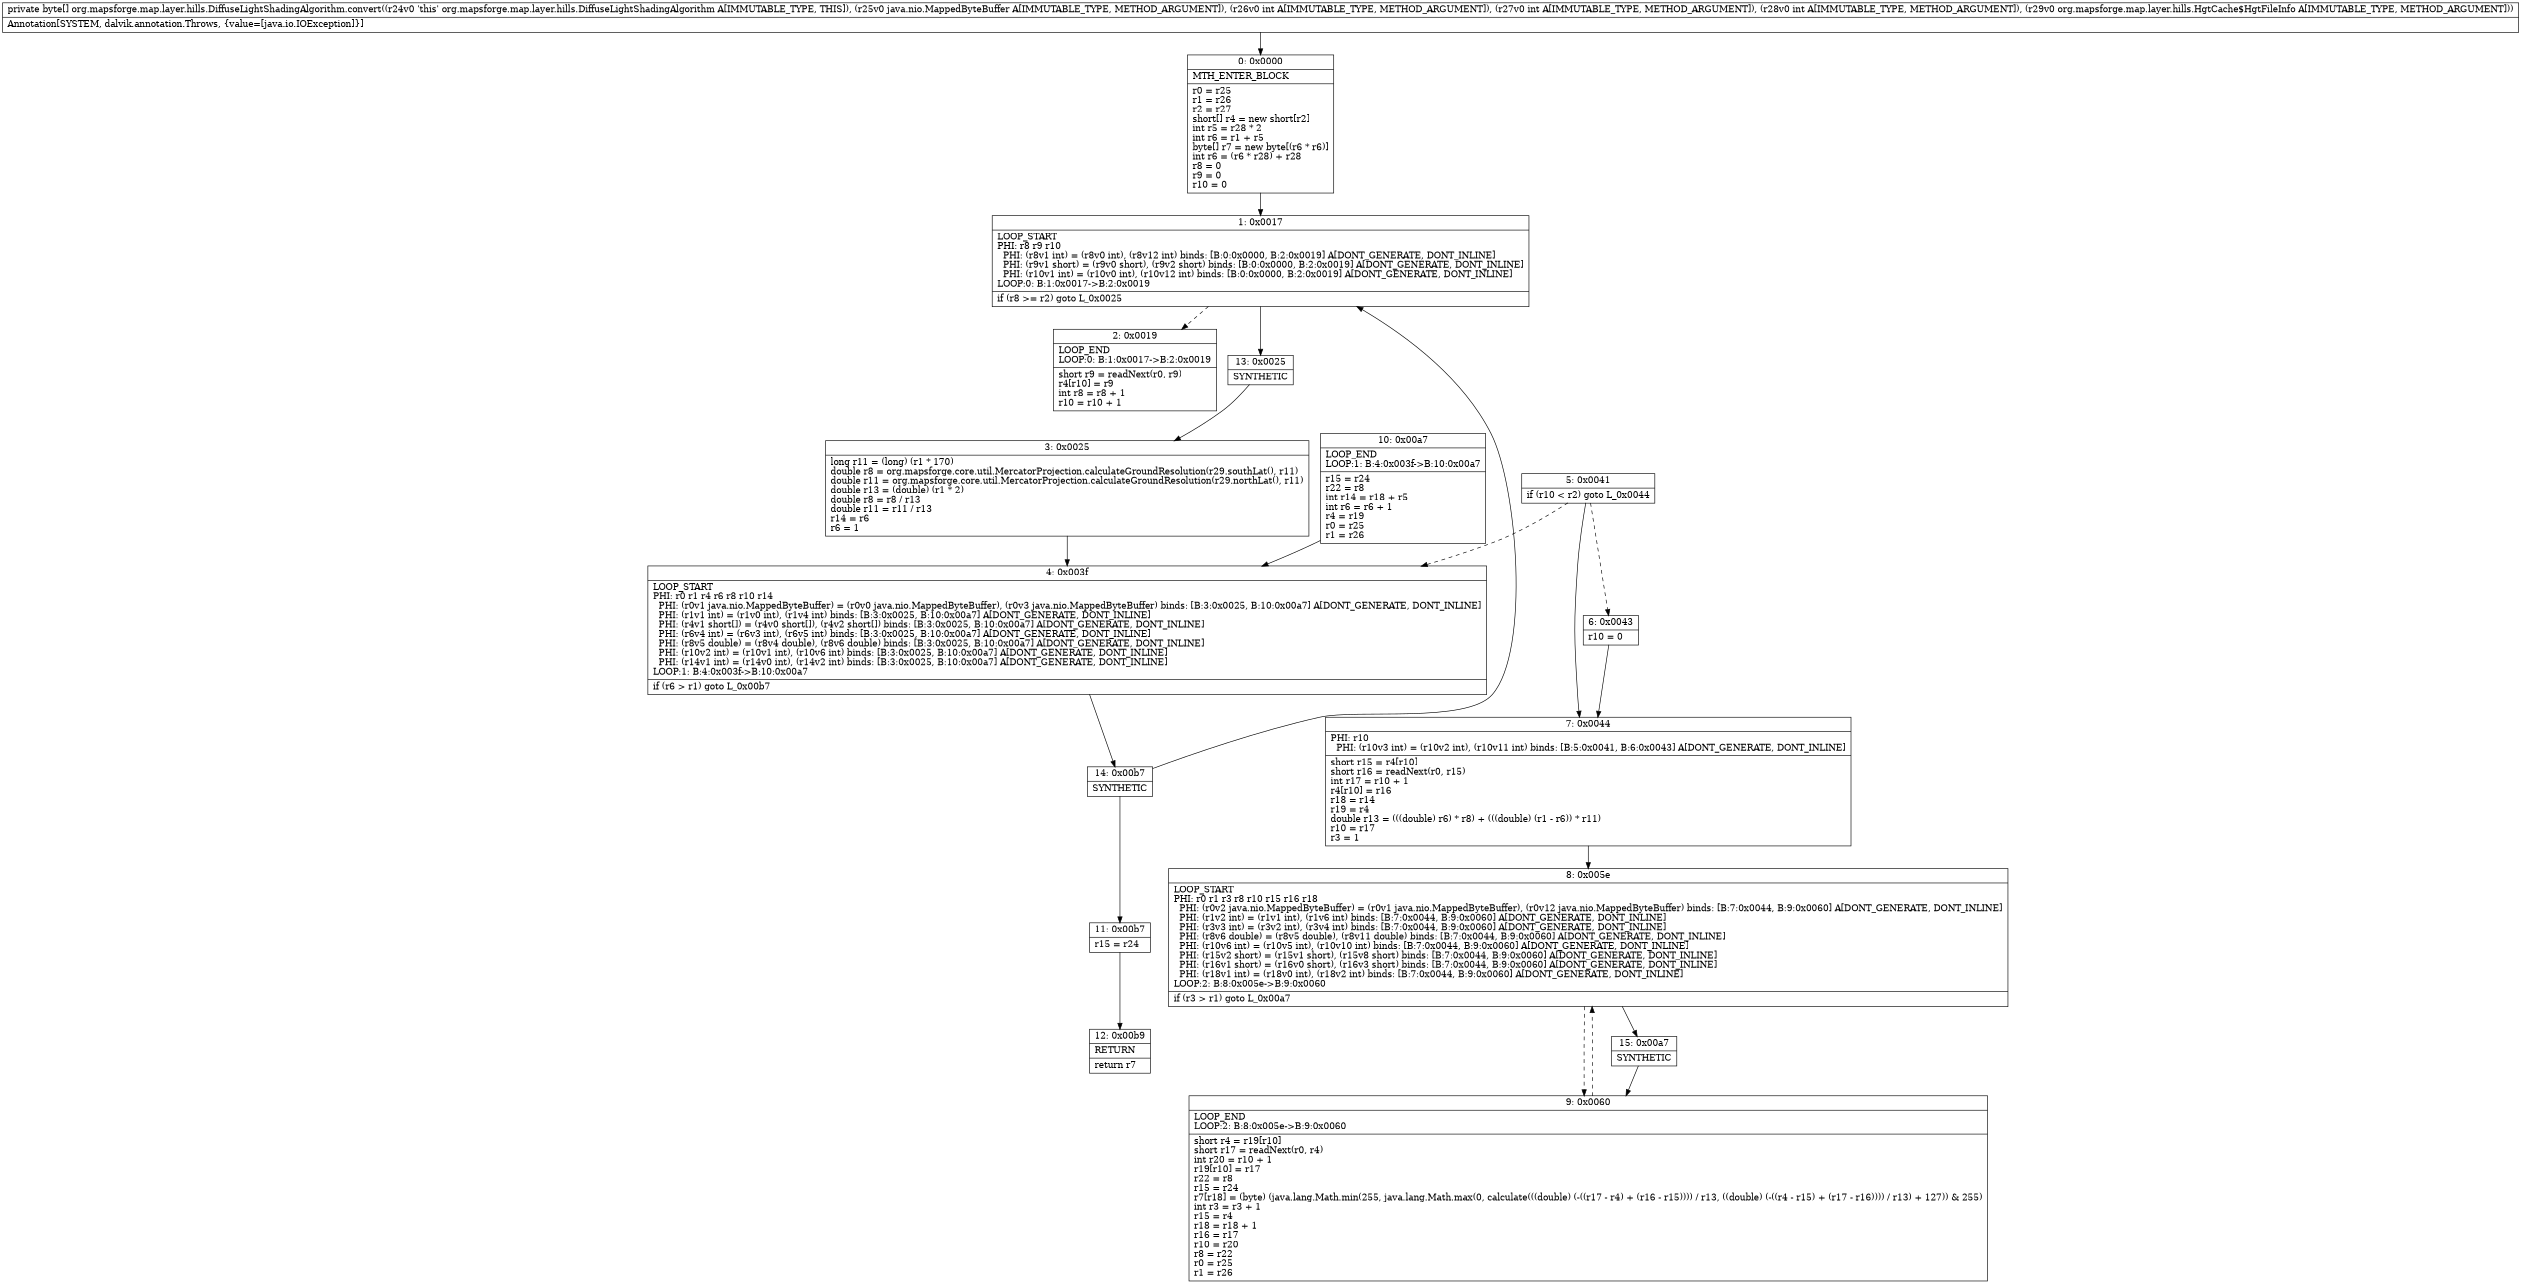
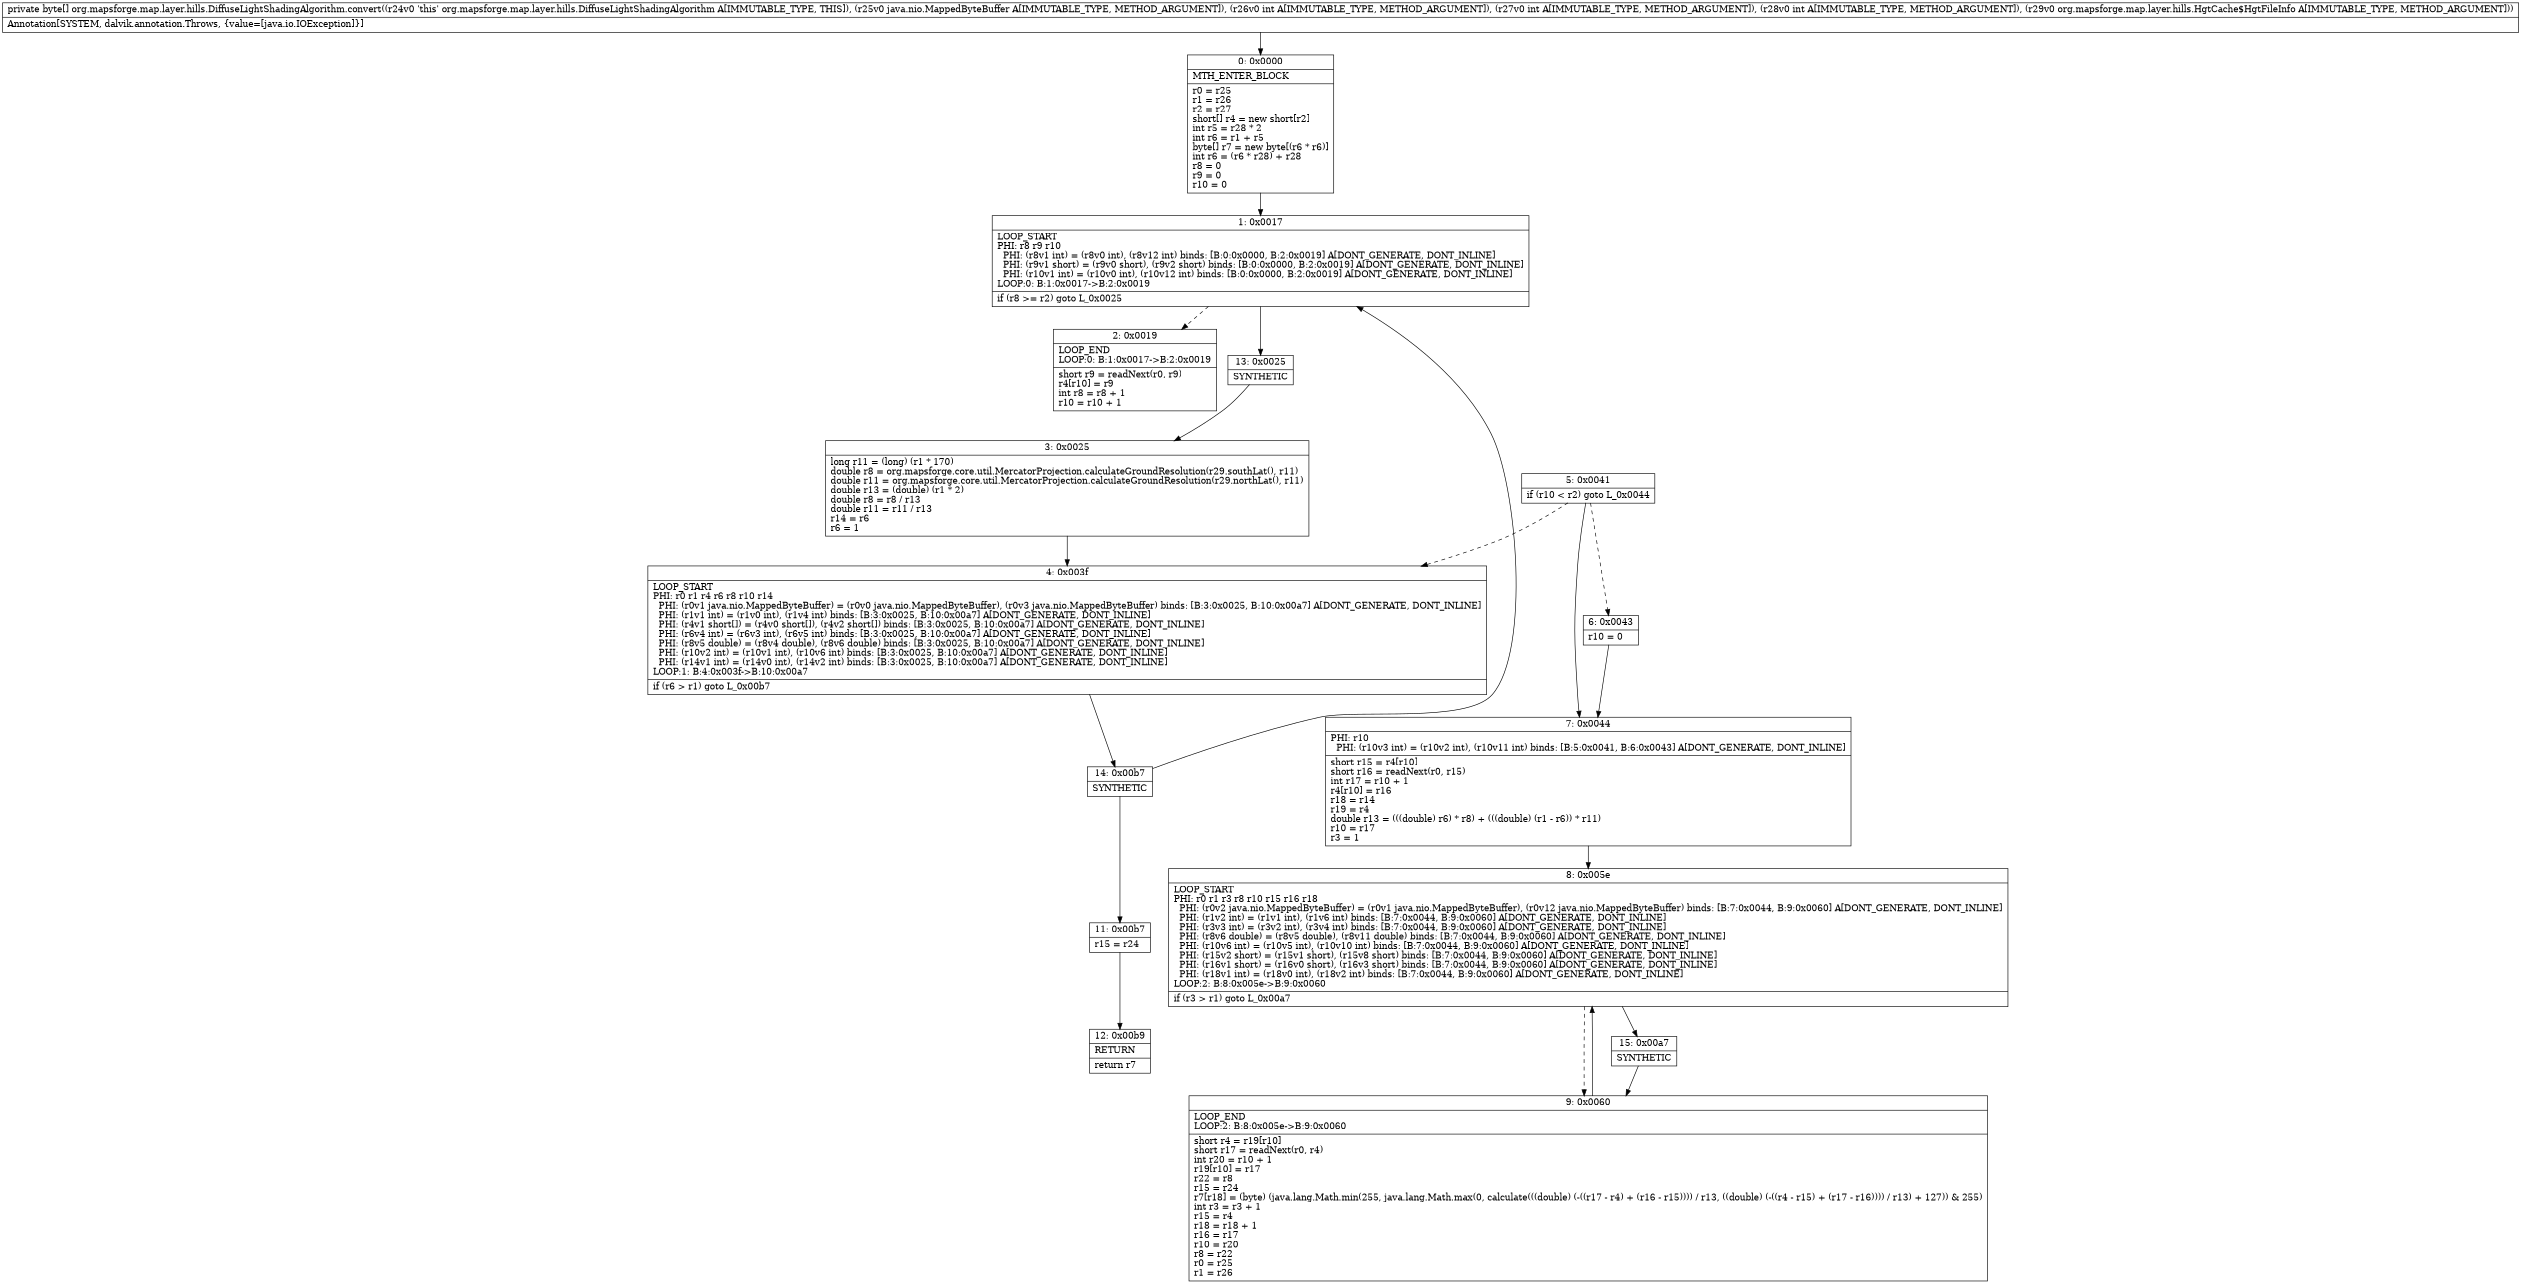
node "10: 0x00a7": removed
edge "9: 0x0060" -> "8: 0x005e": style dashed -> solid
